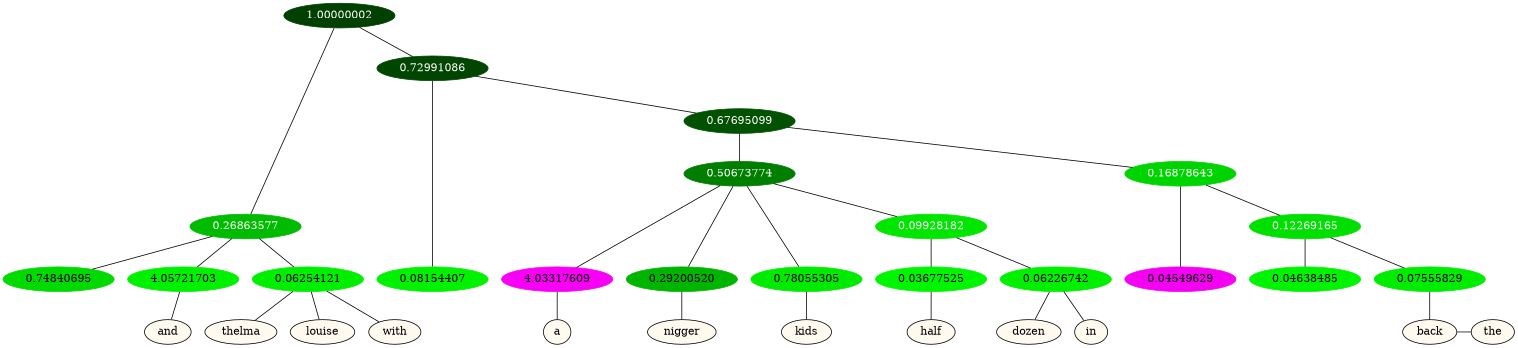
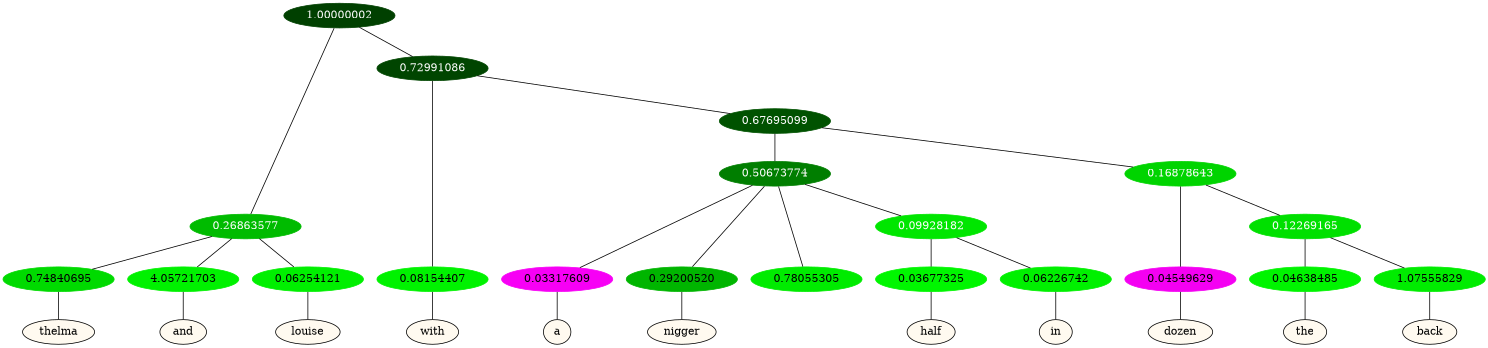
node "4.03317609": label "4.03317609" -> "0.03317609"
node "0.03677525": label "0.03677525" -> "0.03677325"
node "0.07555829": label "0.07555829" -> "1.07555829"
edge "0.06254121" -- "thelma": now "0.74840695" -- "thelma"
edge "0.06254121" -- "with": now "0.08154407" -- "with"
edge "0.06226742" -- "dozen": now "0.04549629" -- "dozen"
node "kids": removed
edge "back" -- "the": now "0.04638485" -- "the"
